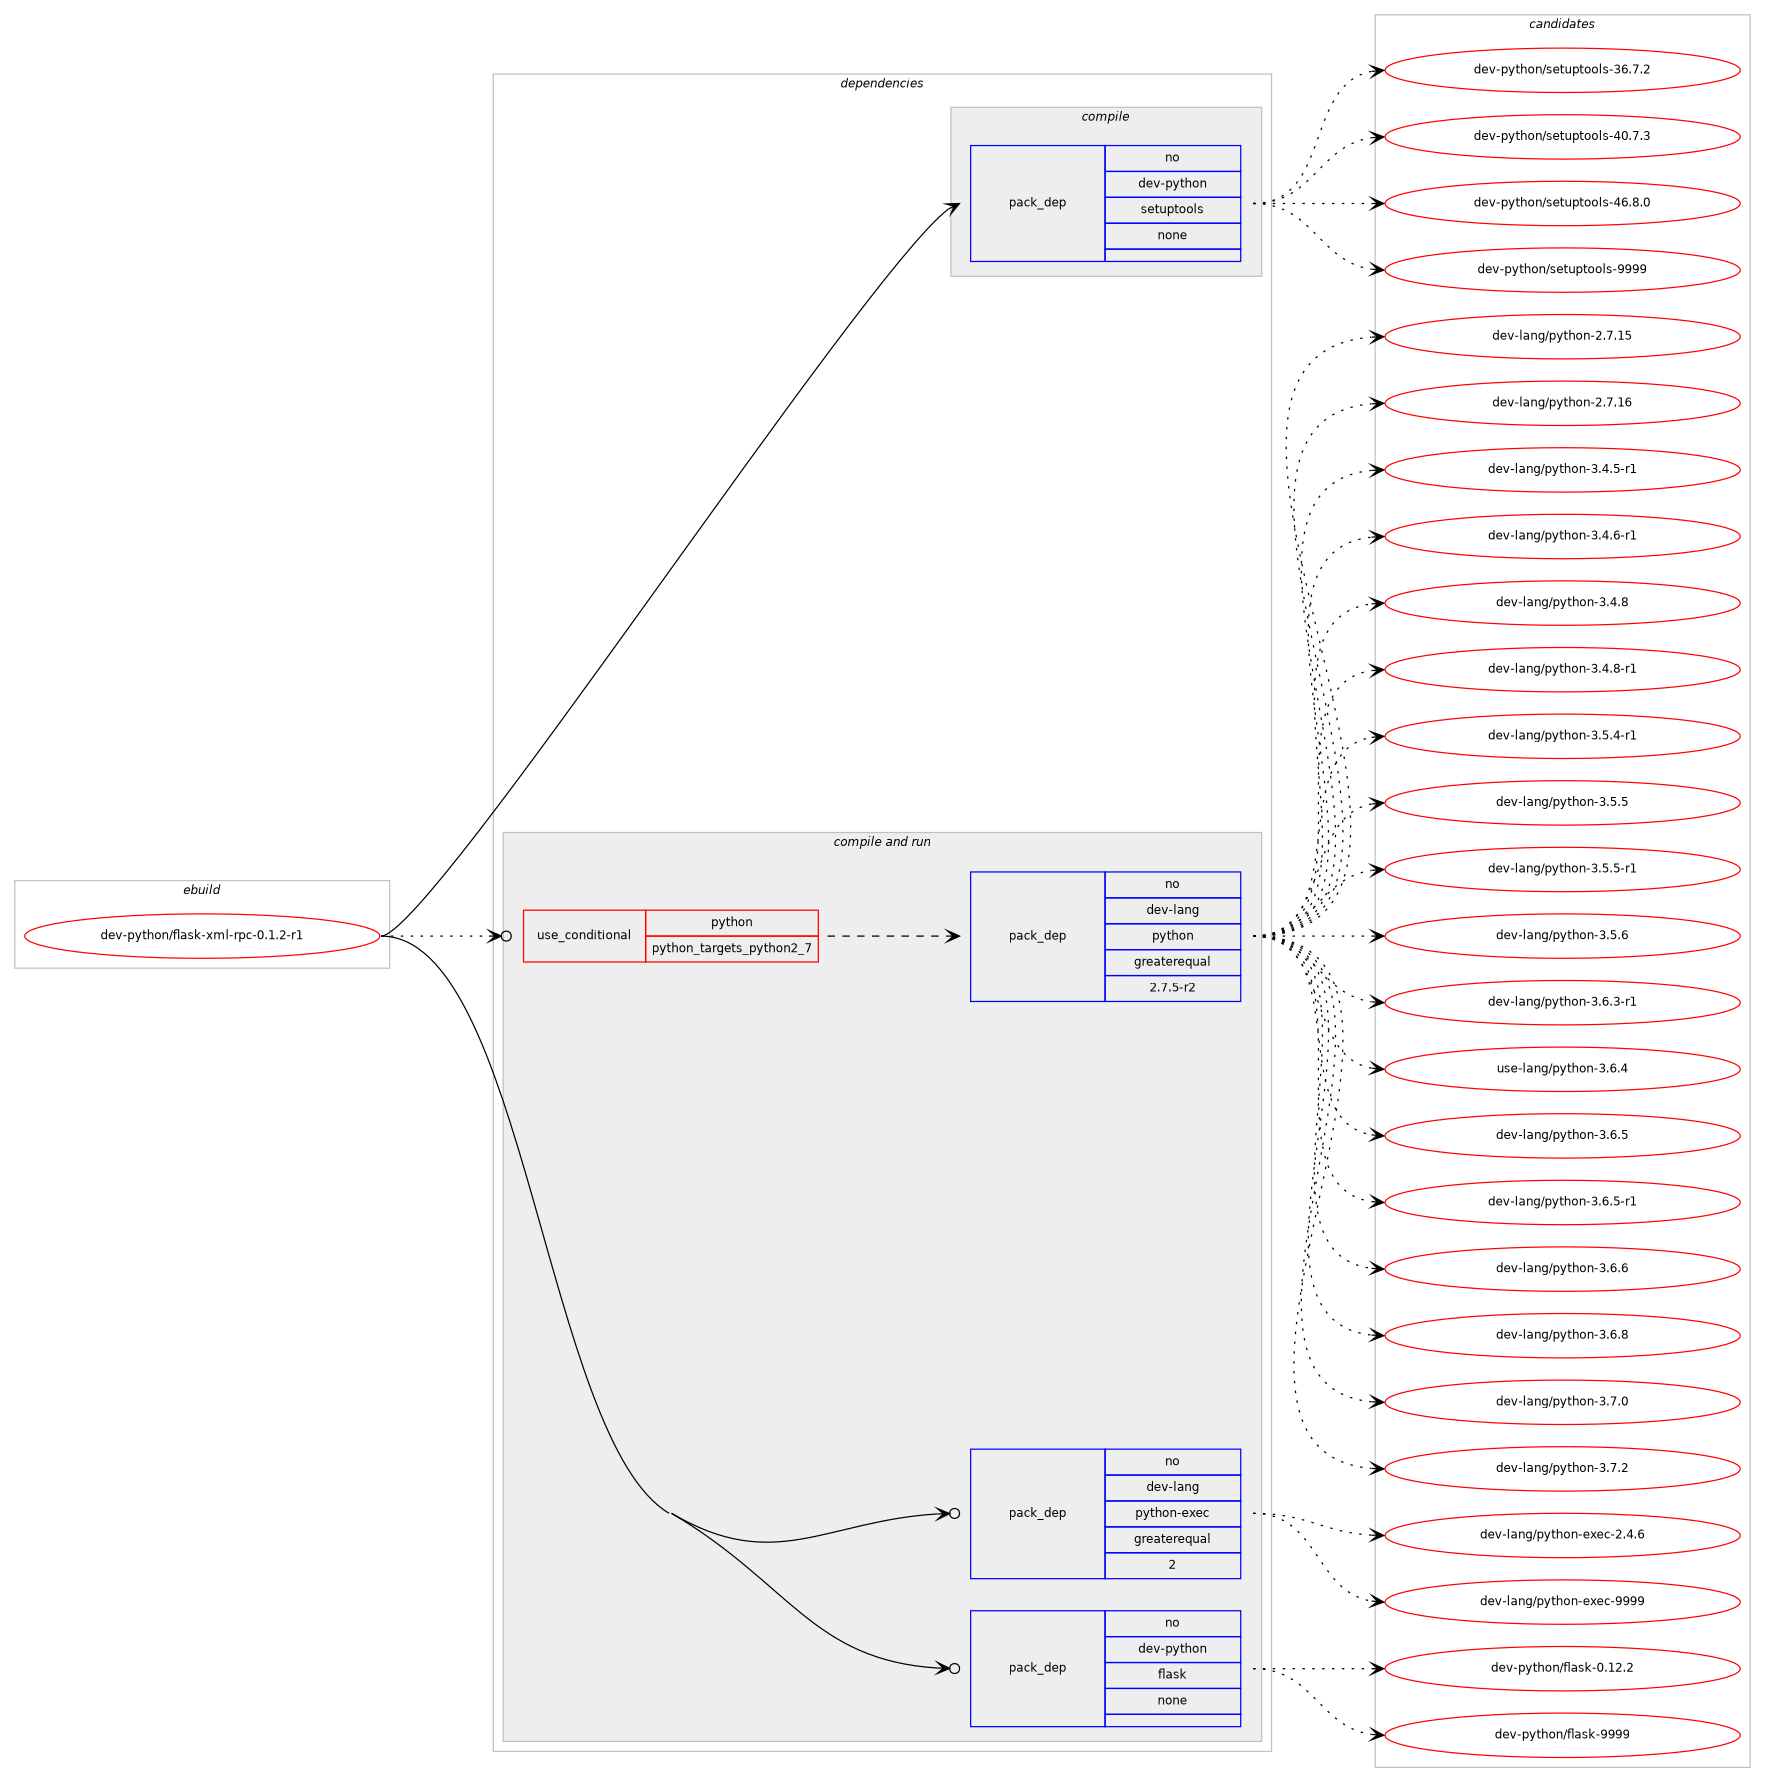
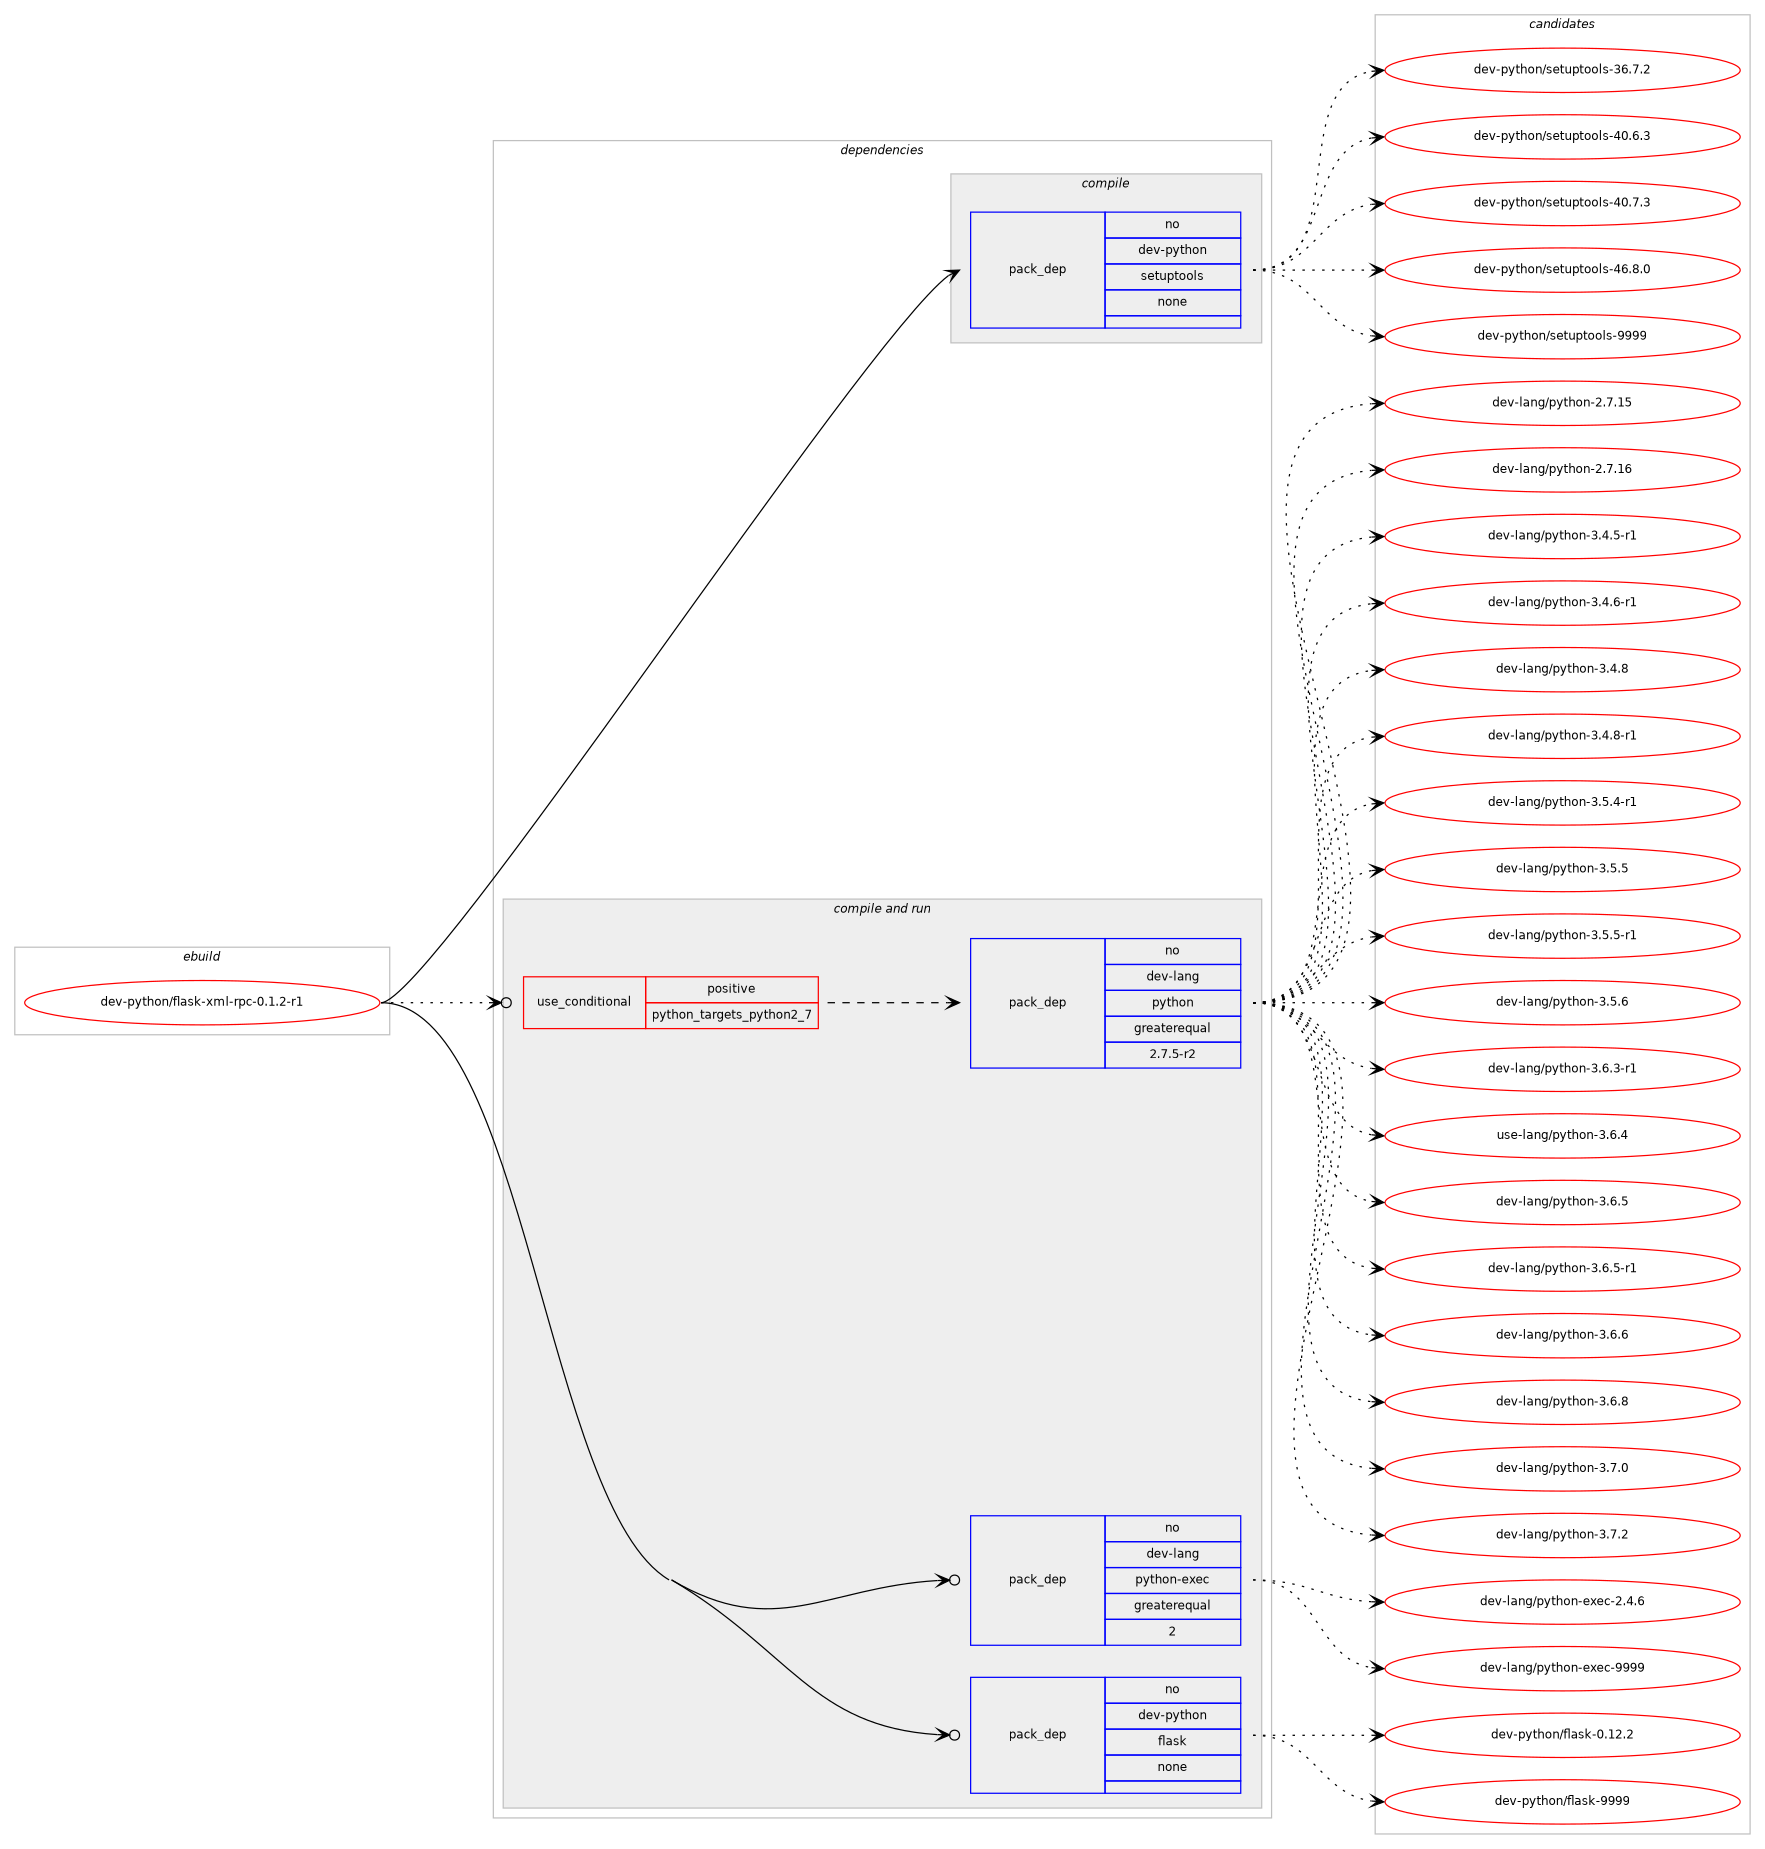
node "dev-python/setuptools-40.6.3": added
node "use_conditional": text "python" -> "positive"
